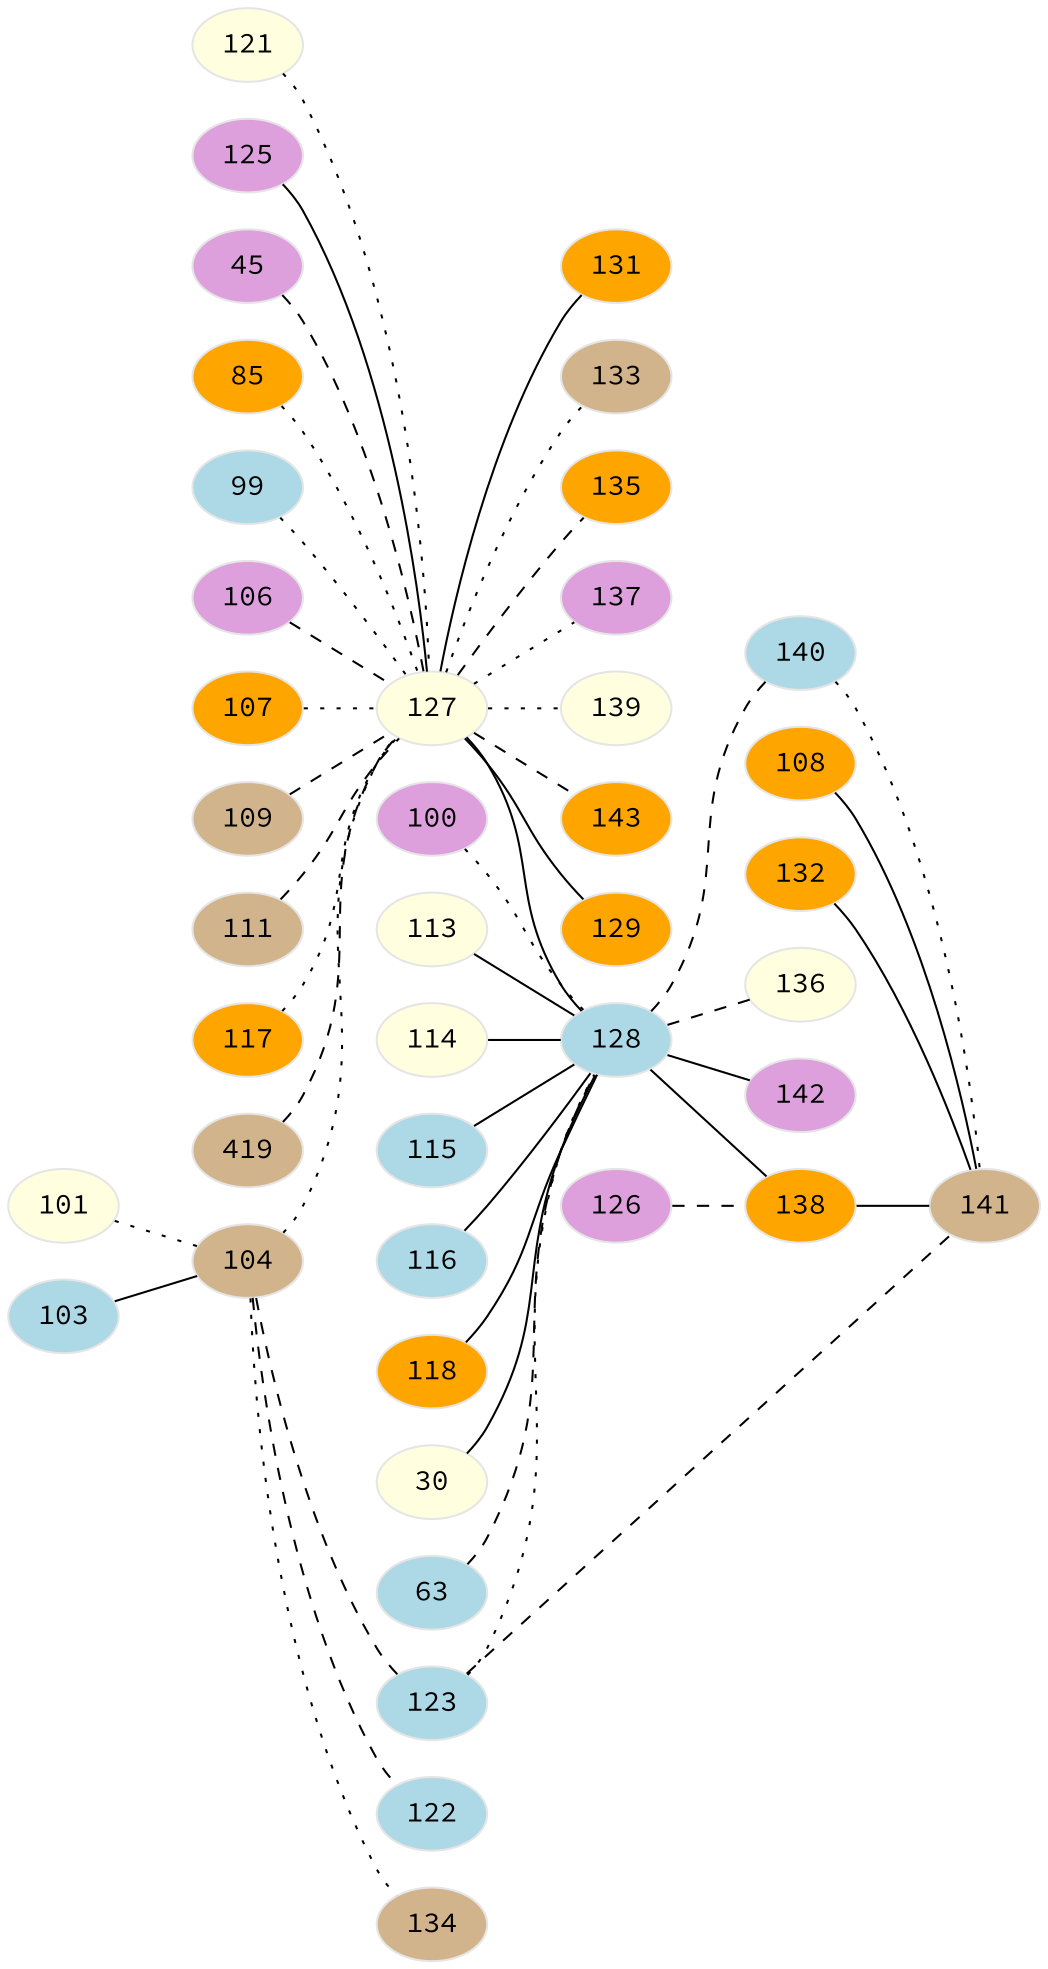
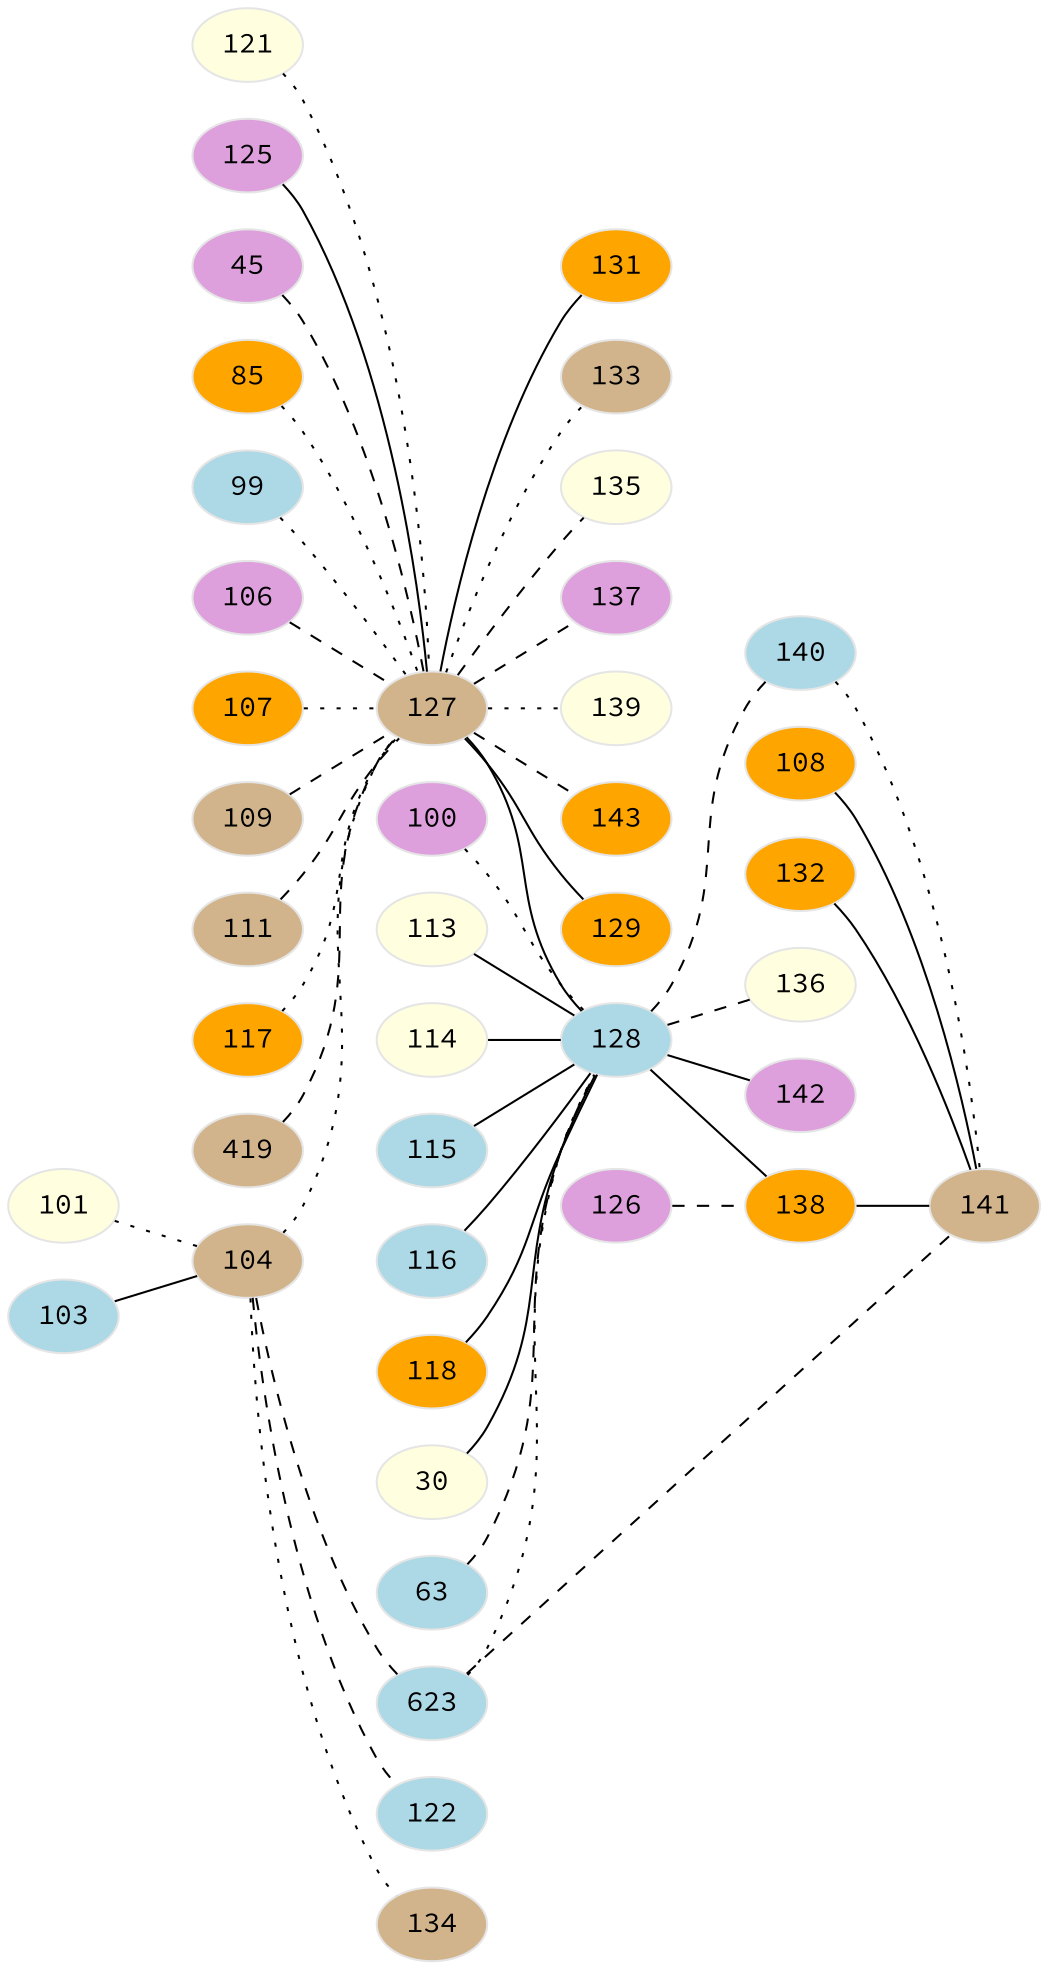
node "135": fillcolor orange -> lightyellow
edge "137" -- "127": style dotted -> dashed
node "127": fillcolor lightyellow -> tan
node "123": label "123" -> "623"
